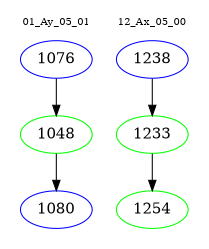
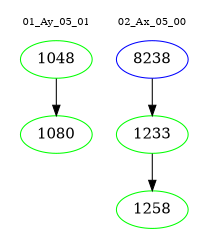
cluster "12_Ax_05_00": label "12_Ax_05_00" -> "02_Ax_05_00"
node "1076": removed
node "1238": label "1238" -> "8238"
node "1080": color blue -> green
node "1254": label "1254" -> "1258"
